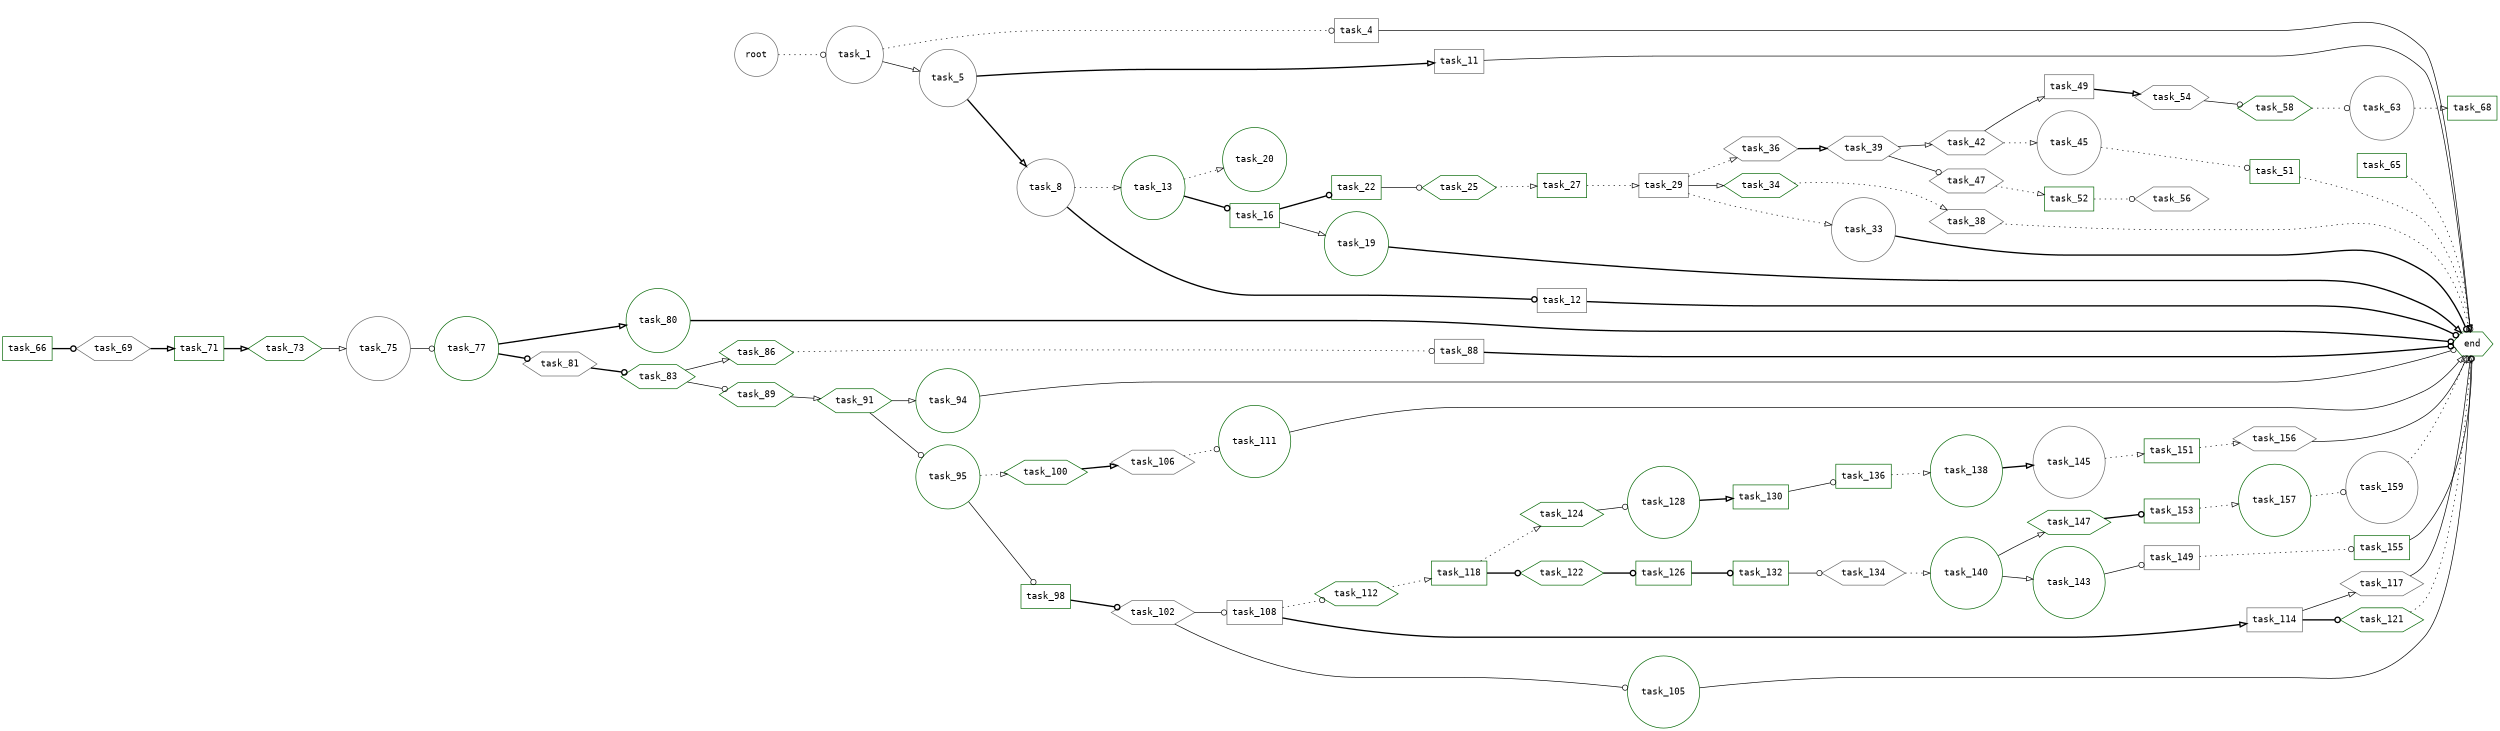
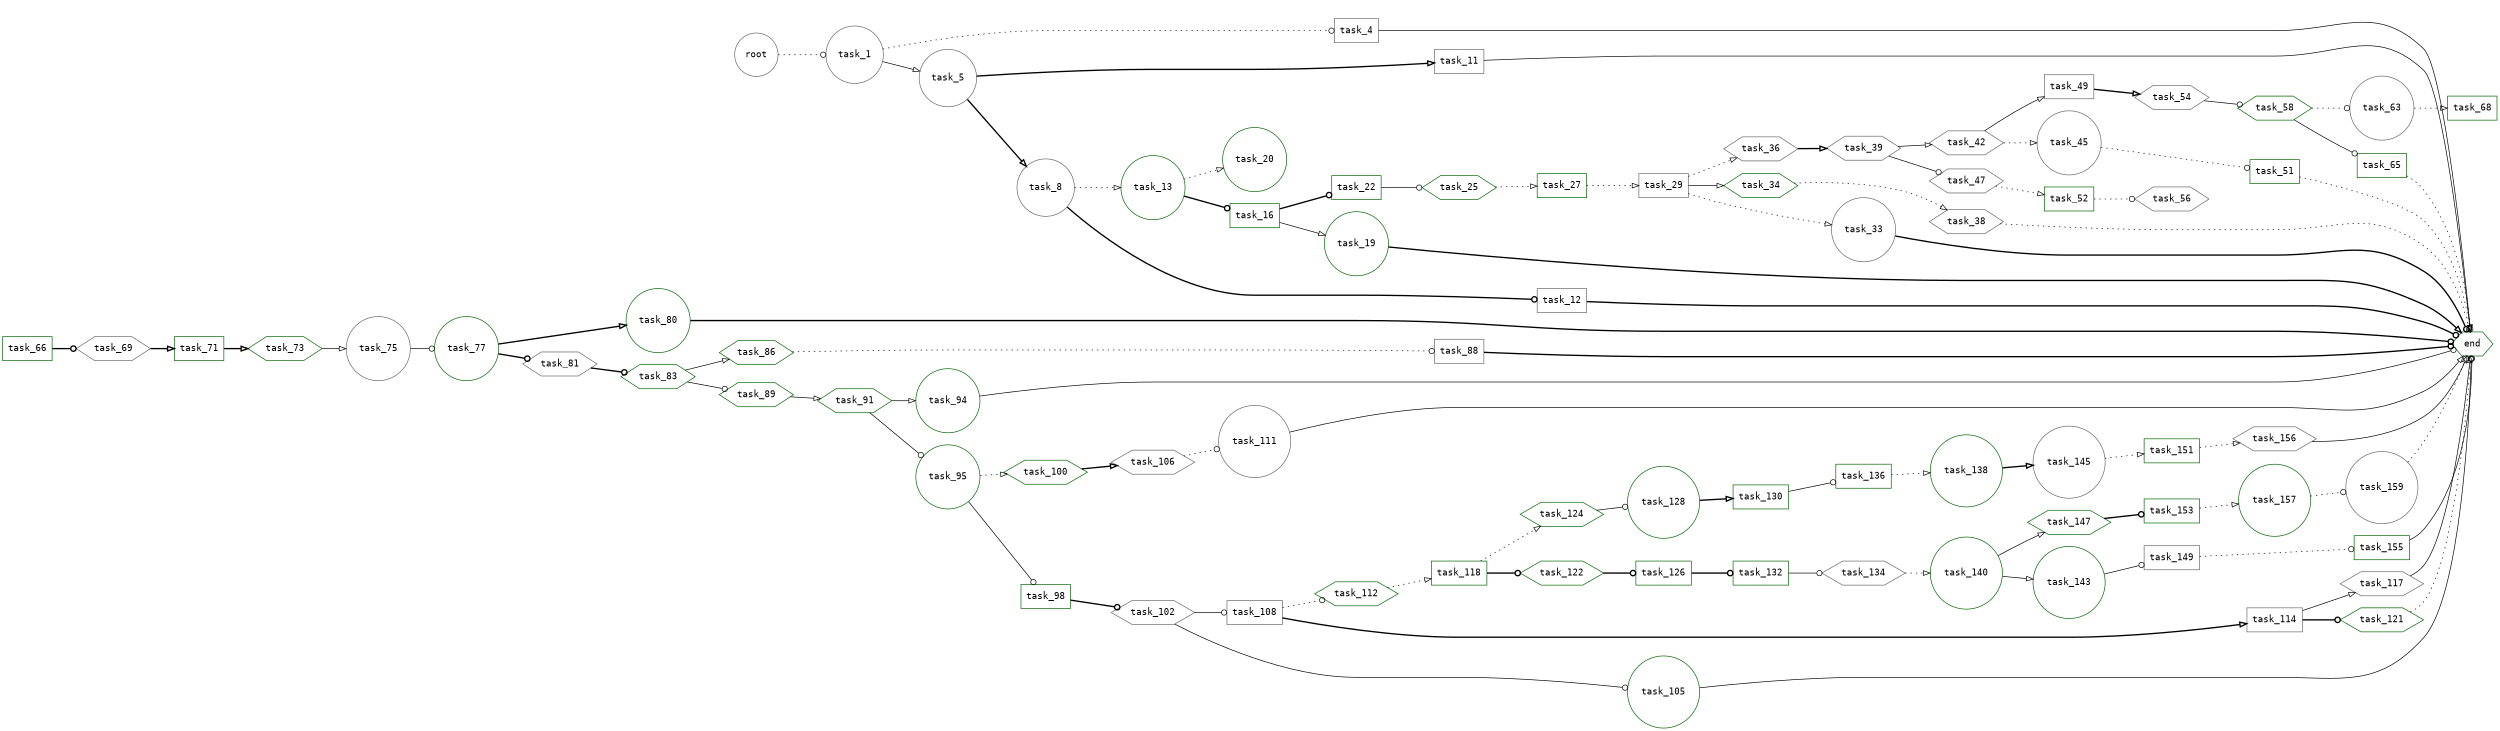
edge "task_58" -> "task_65": added
node "task_111": color darkgreen -> gray40
